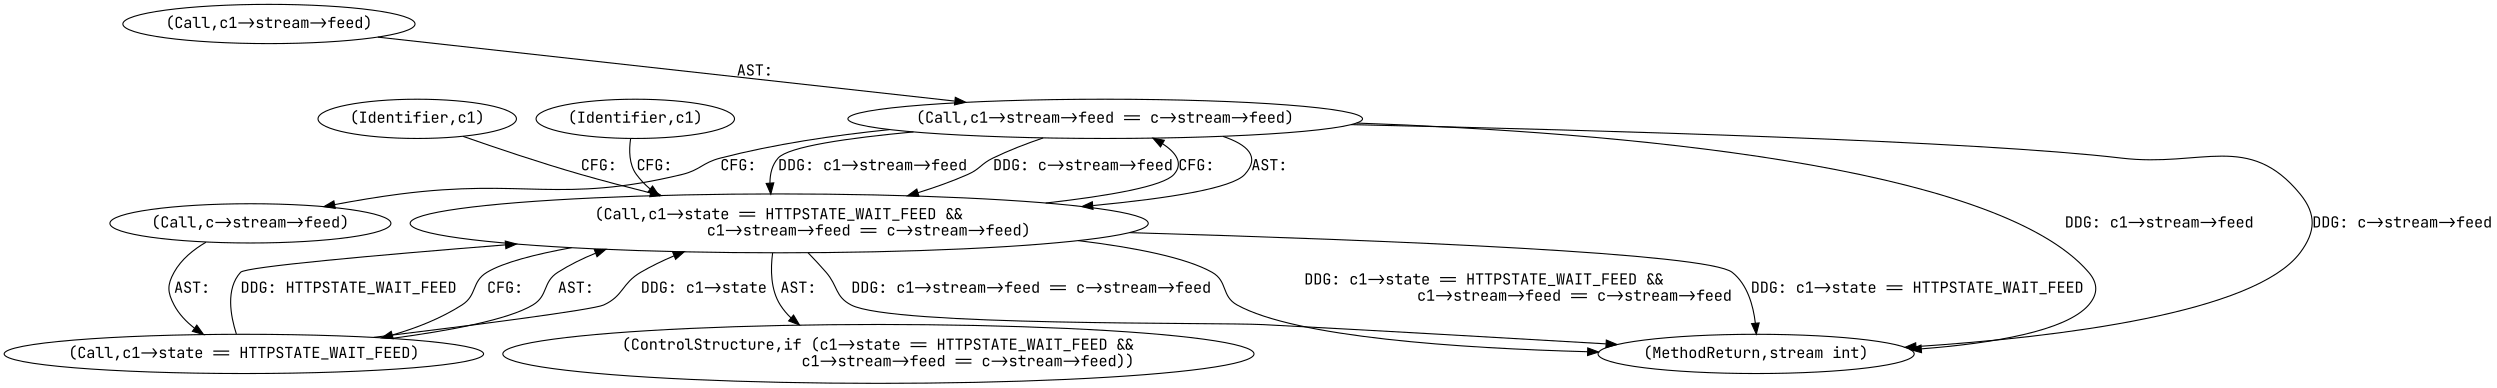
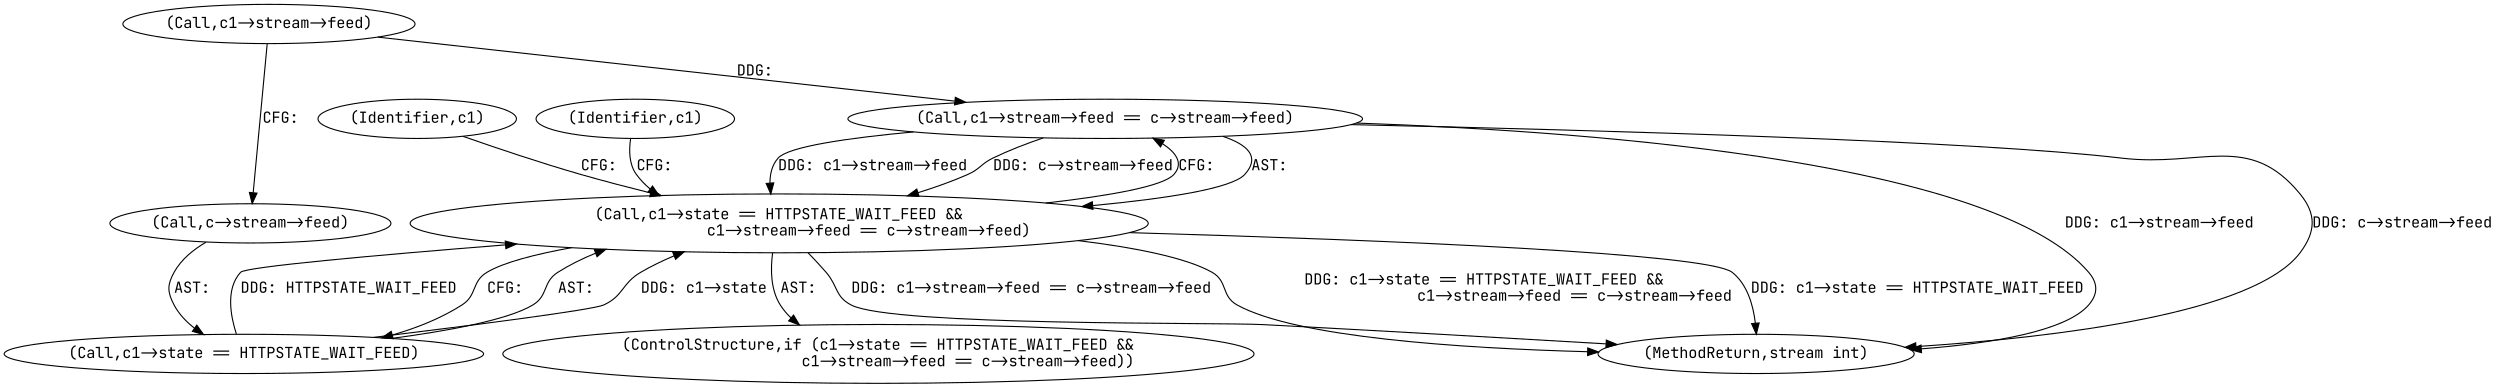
edge "(Call,c1->stream->feed)" -> "(Call,c1->stream->feed == c->stream->feed)": label "AST: " -> "DDG: "
edge "(Call,c1->stream->feed == c->stream->feed)" -> "(Call,c->stream->feed)": now "(Call,c1->stream->feed)" -> "(Call,c->stream->feed)"
